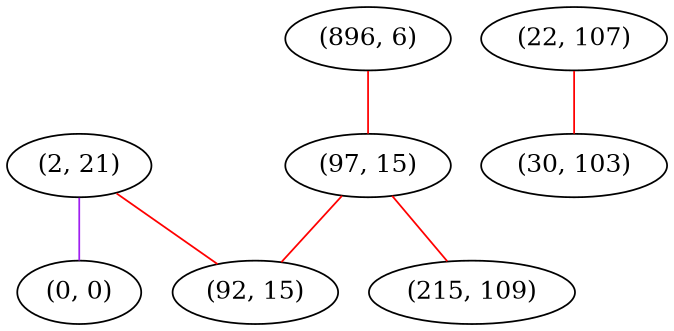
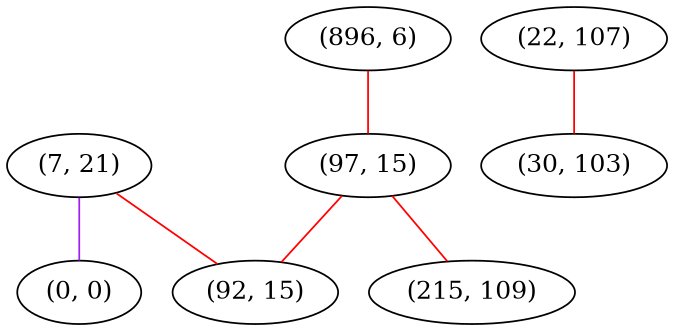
node "(2, 21)": label "(2, 21)" -> "(7, 21)"
